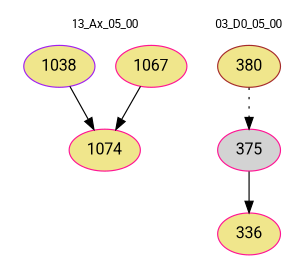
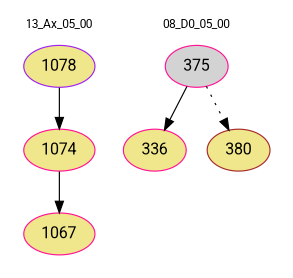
cluster "03_D0_05_00": label "03_D0_05_00" -> "08_D0_05_00"
node "1038": label "1038" -> "1078"
edge "1067" -> "1074": reversed
edge "380" -> "375": reversed
